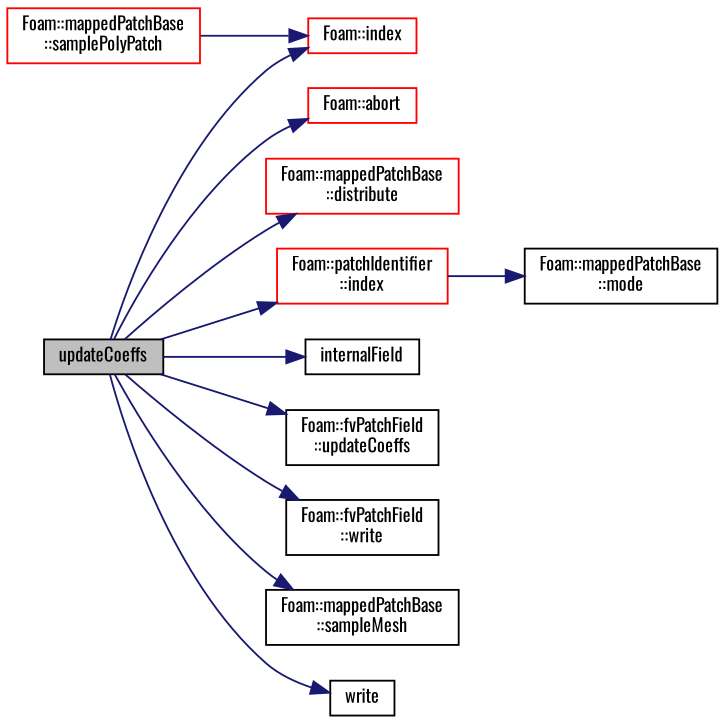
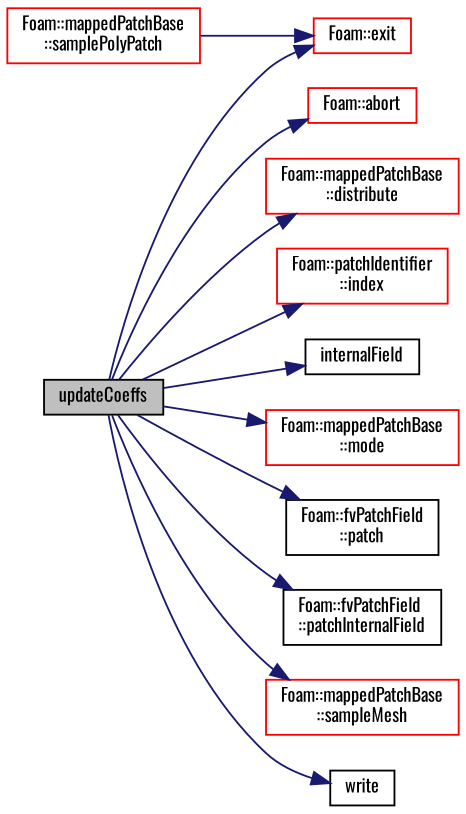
node "Foam::index": label "Foam::index" -> "Foam::exit"
edge "Foam::patchIdentifier ::index" -> "Foam::mappedPatchBase ::mode": now "updateCoeffs" -> "Foam::mappedPatchBase ::mode"
node "Foam::mappedPatchBase ::mode": color black -> red
node "Foam::fvPatchField ::updateCoeffs": label "Foam::fvPatchField ::updateCoeffs" -> "Foam::fvPatchField ::patch"
node "Foam::fvPatchField ::write": label "Foam::fvPatchField ::write" -> "Foam::fvPatchField ::patchInternalField"
node "Foam::mappedPatchBase ::sampleMesh": color black -> red
